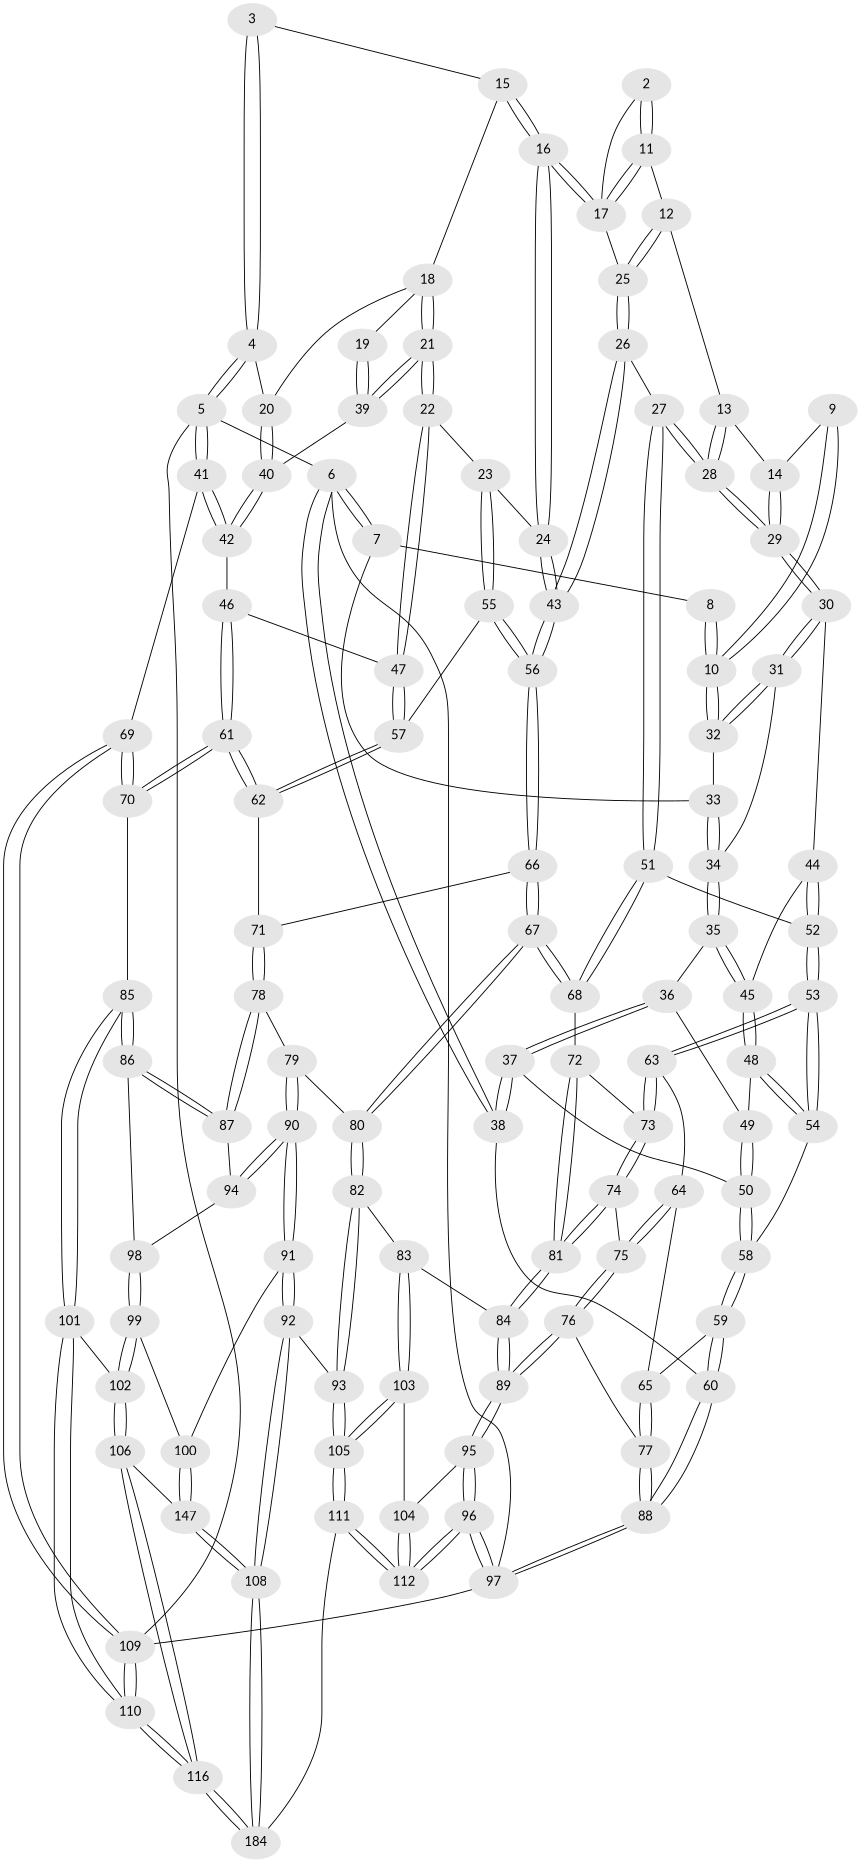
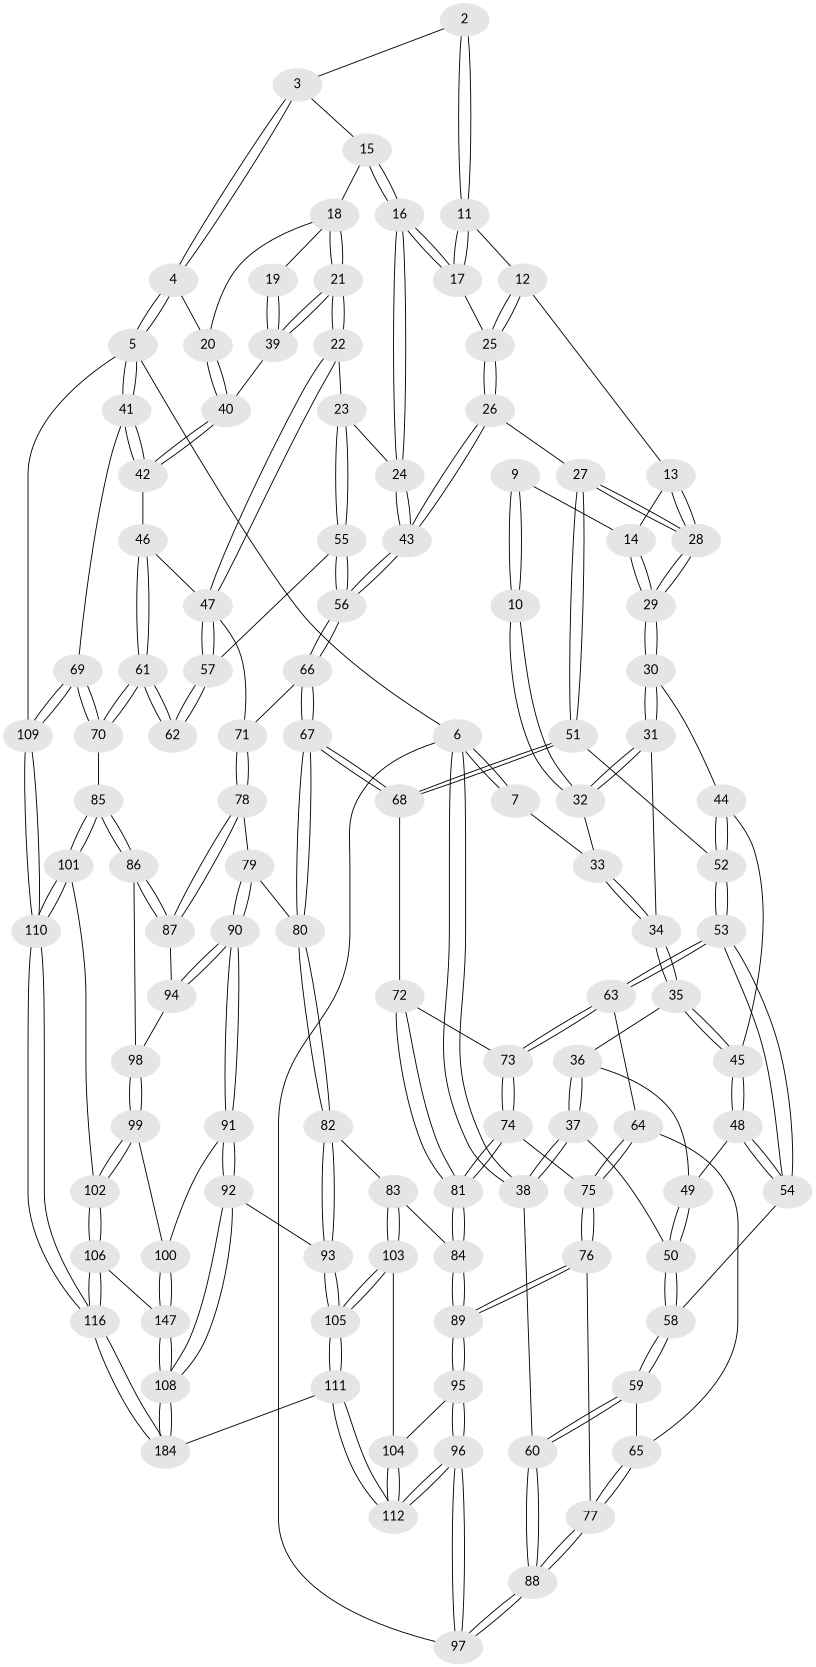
edge "2" -- "17": now "2" -- "3"
node "8": removed
edge "62" -- "71": now "47" -- "71"
edge "97" -- "109": removed
